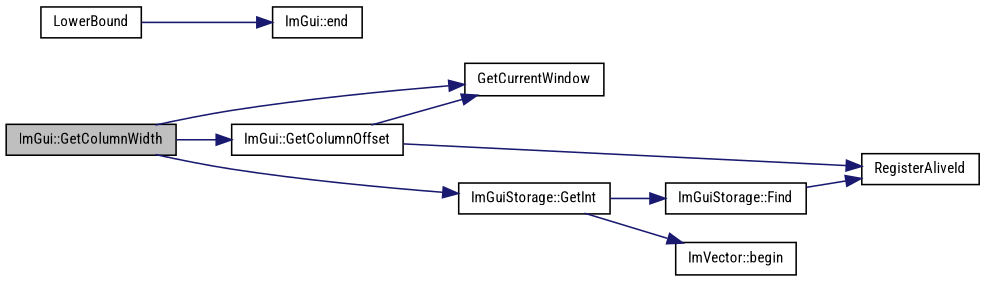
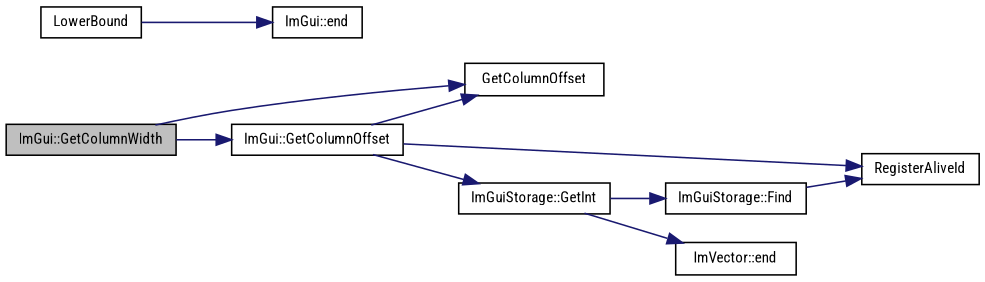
node "GetCurrentWindow": label "GetCurrentWindow" -> "GetColumnOffset"
edge "ImGui::GetColumnWidth" -> "ImGuiStorage::GetInt": now "ImGui::GetColumnOffset" -> "ImGuiStorage::GetInt"
node "ImVector::begin": label "ImVector::begin" -> "ImVector::end"
